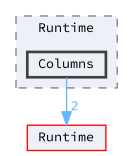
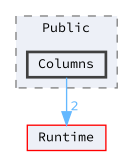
cluster "Runtime": label "Runtime" -> "Public"
